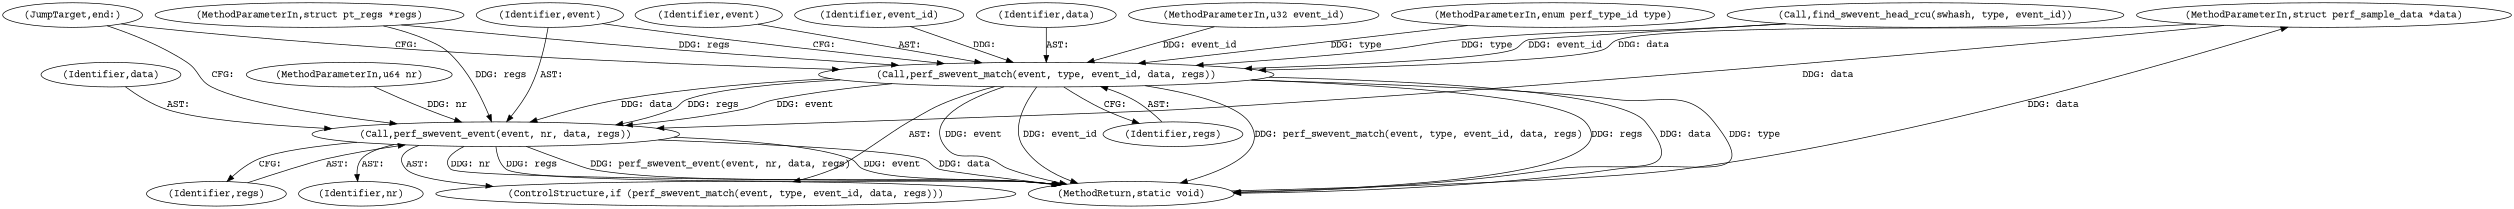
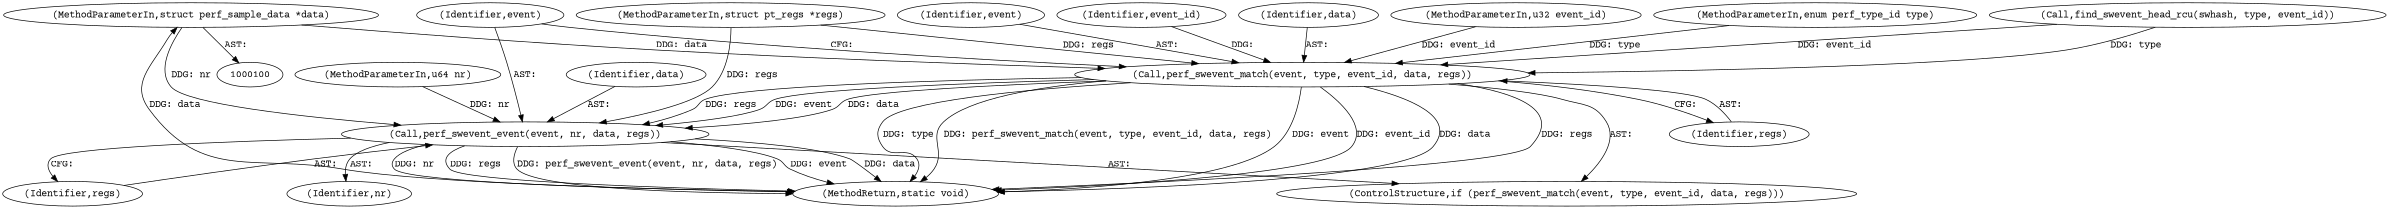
node "(JumpTarget,end:)": removed
node "1000100": added
edge "(MethodParameterIn,struct perf_sample_data *data)" -> "(Call,perf_swevent_event(event, nr, data, regs))": label "DDG: data" -> "DDG: nr"
